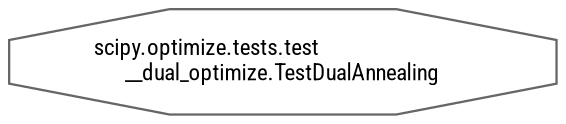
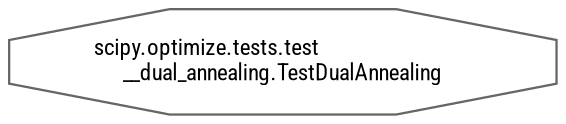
node "scipy.optimize.tests.test __dual_optimize.TestDualAnnealing": label "scipy.optimize.tests.test __dual_optimize.TestDualAnnealing" -> "scipy.optimize.tests.test __dual_annealing.TestDualAnnealing"
